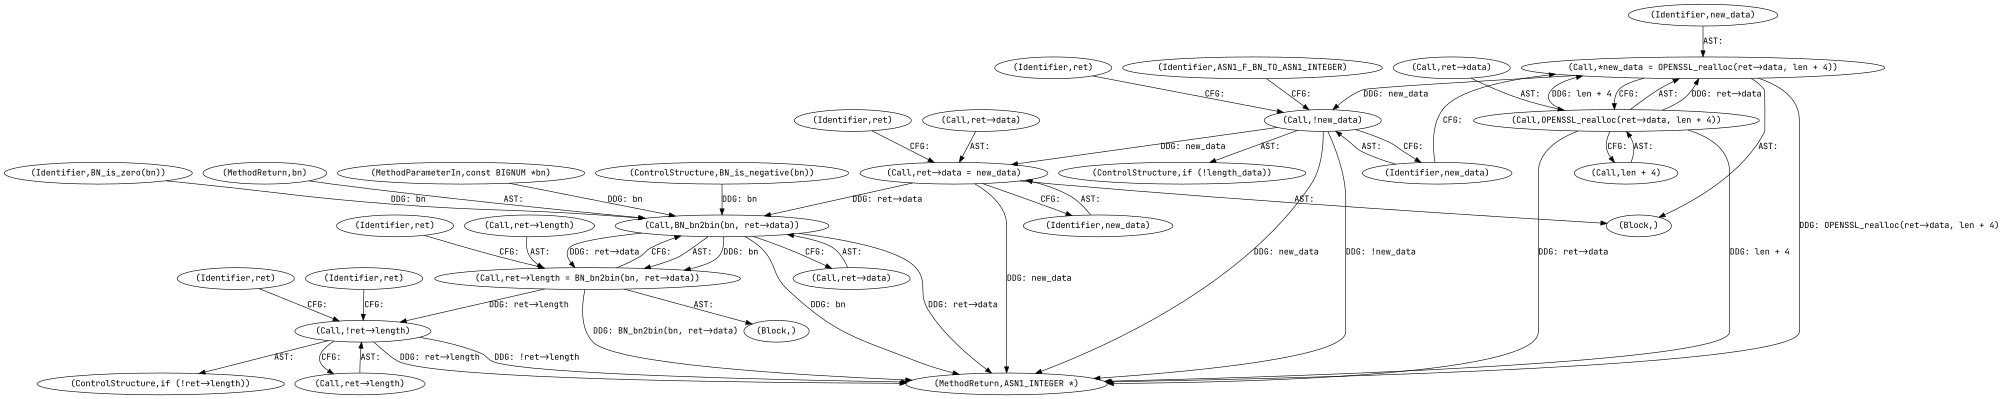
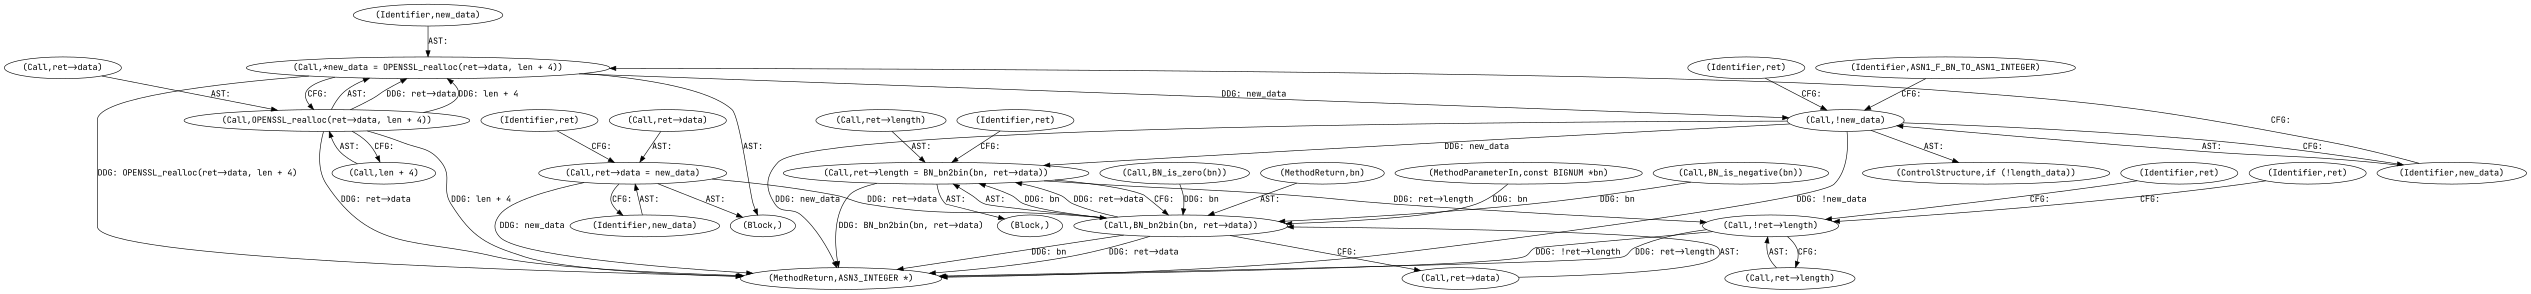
edge "(Call,!new_data)" -> "(Call,ret->data = new_data)": now "(Call,!new_data)" -> "(Call,ret->length = BN_bn2bin(bn, ret->data))"
node "(Identifier,BN_is_zero(bn))": label "(Identifier,BN_is_zero(bn))" -> "(Call,BN_is_zero(bn))"
node "(ControlStructure,BN_is_negative(bn))": label "(ControlStructure,BN_is_negative(bn))" -> "(Call,BN_is_negative(bn))"
node "(ControlStructure,if (!ret->length))": removed
node "(MethodReturn,ASN1_INTEGER *)": label "(MethodReturn,ASN1_INTEGER *)" -> "(MethodReturn,ASN3_INTEGER *)"
